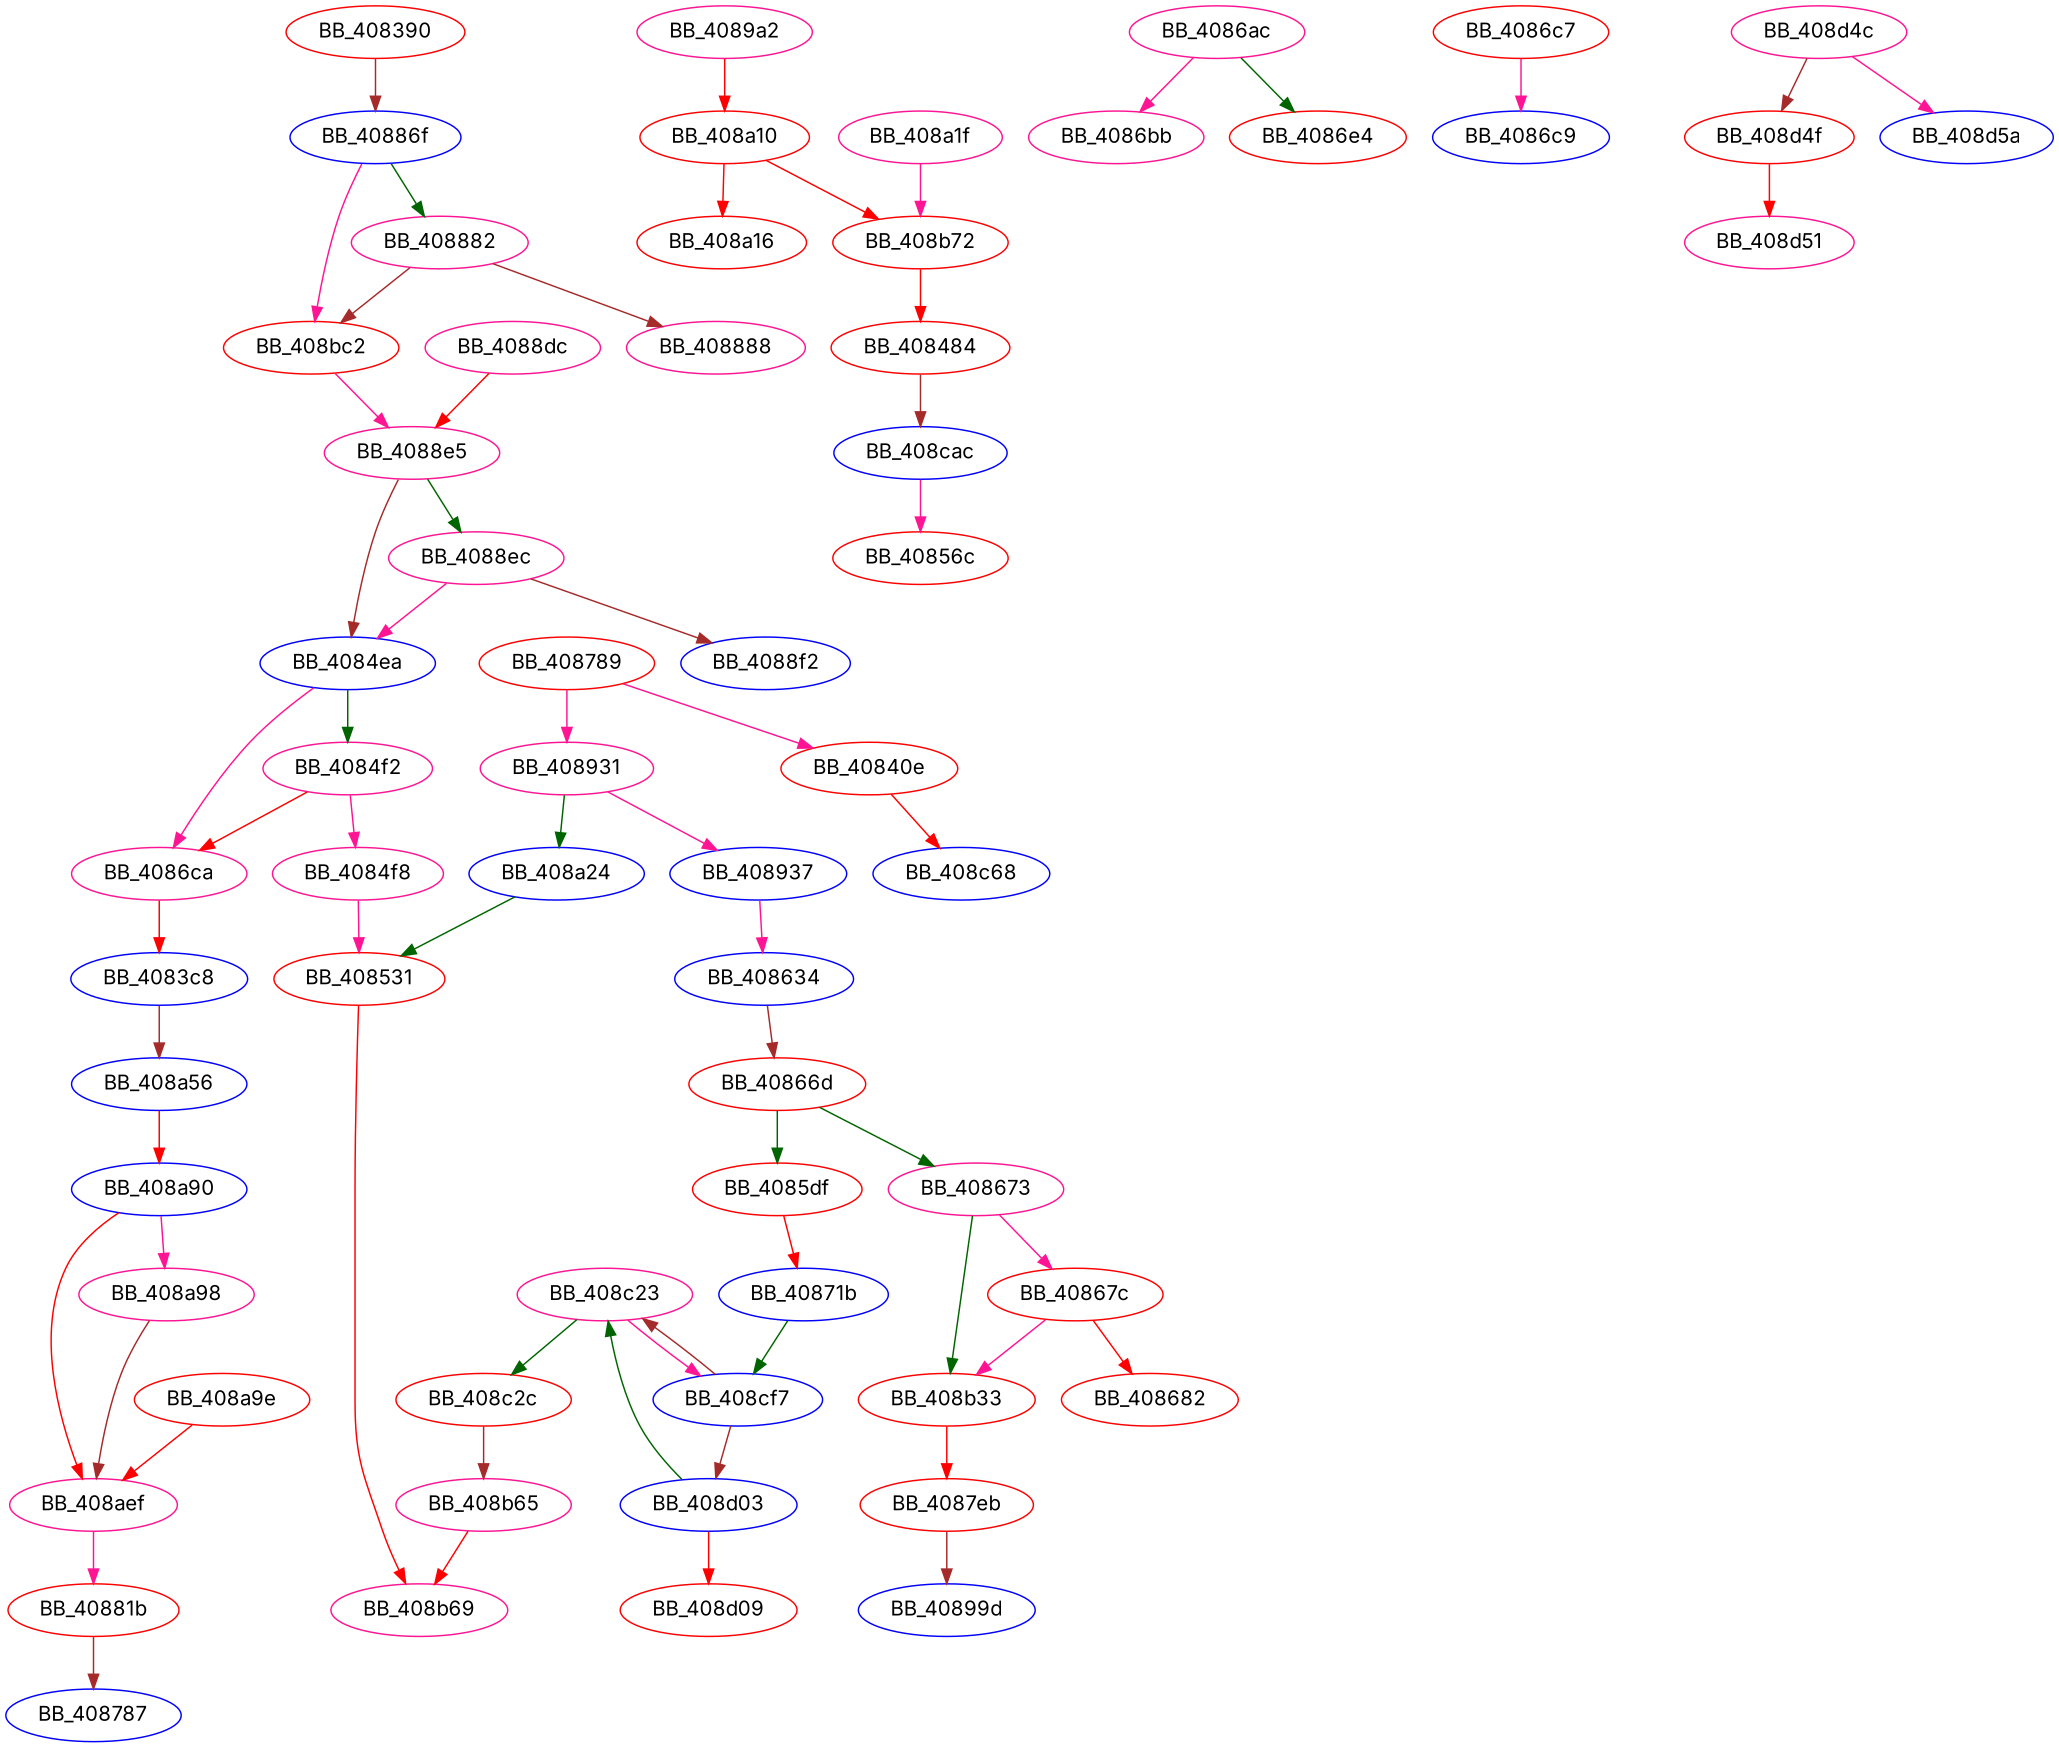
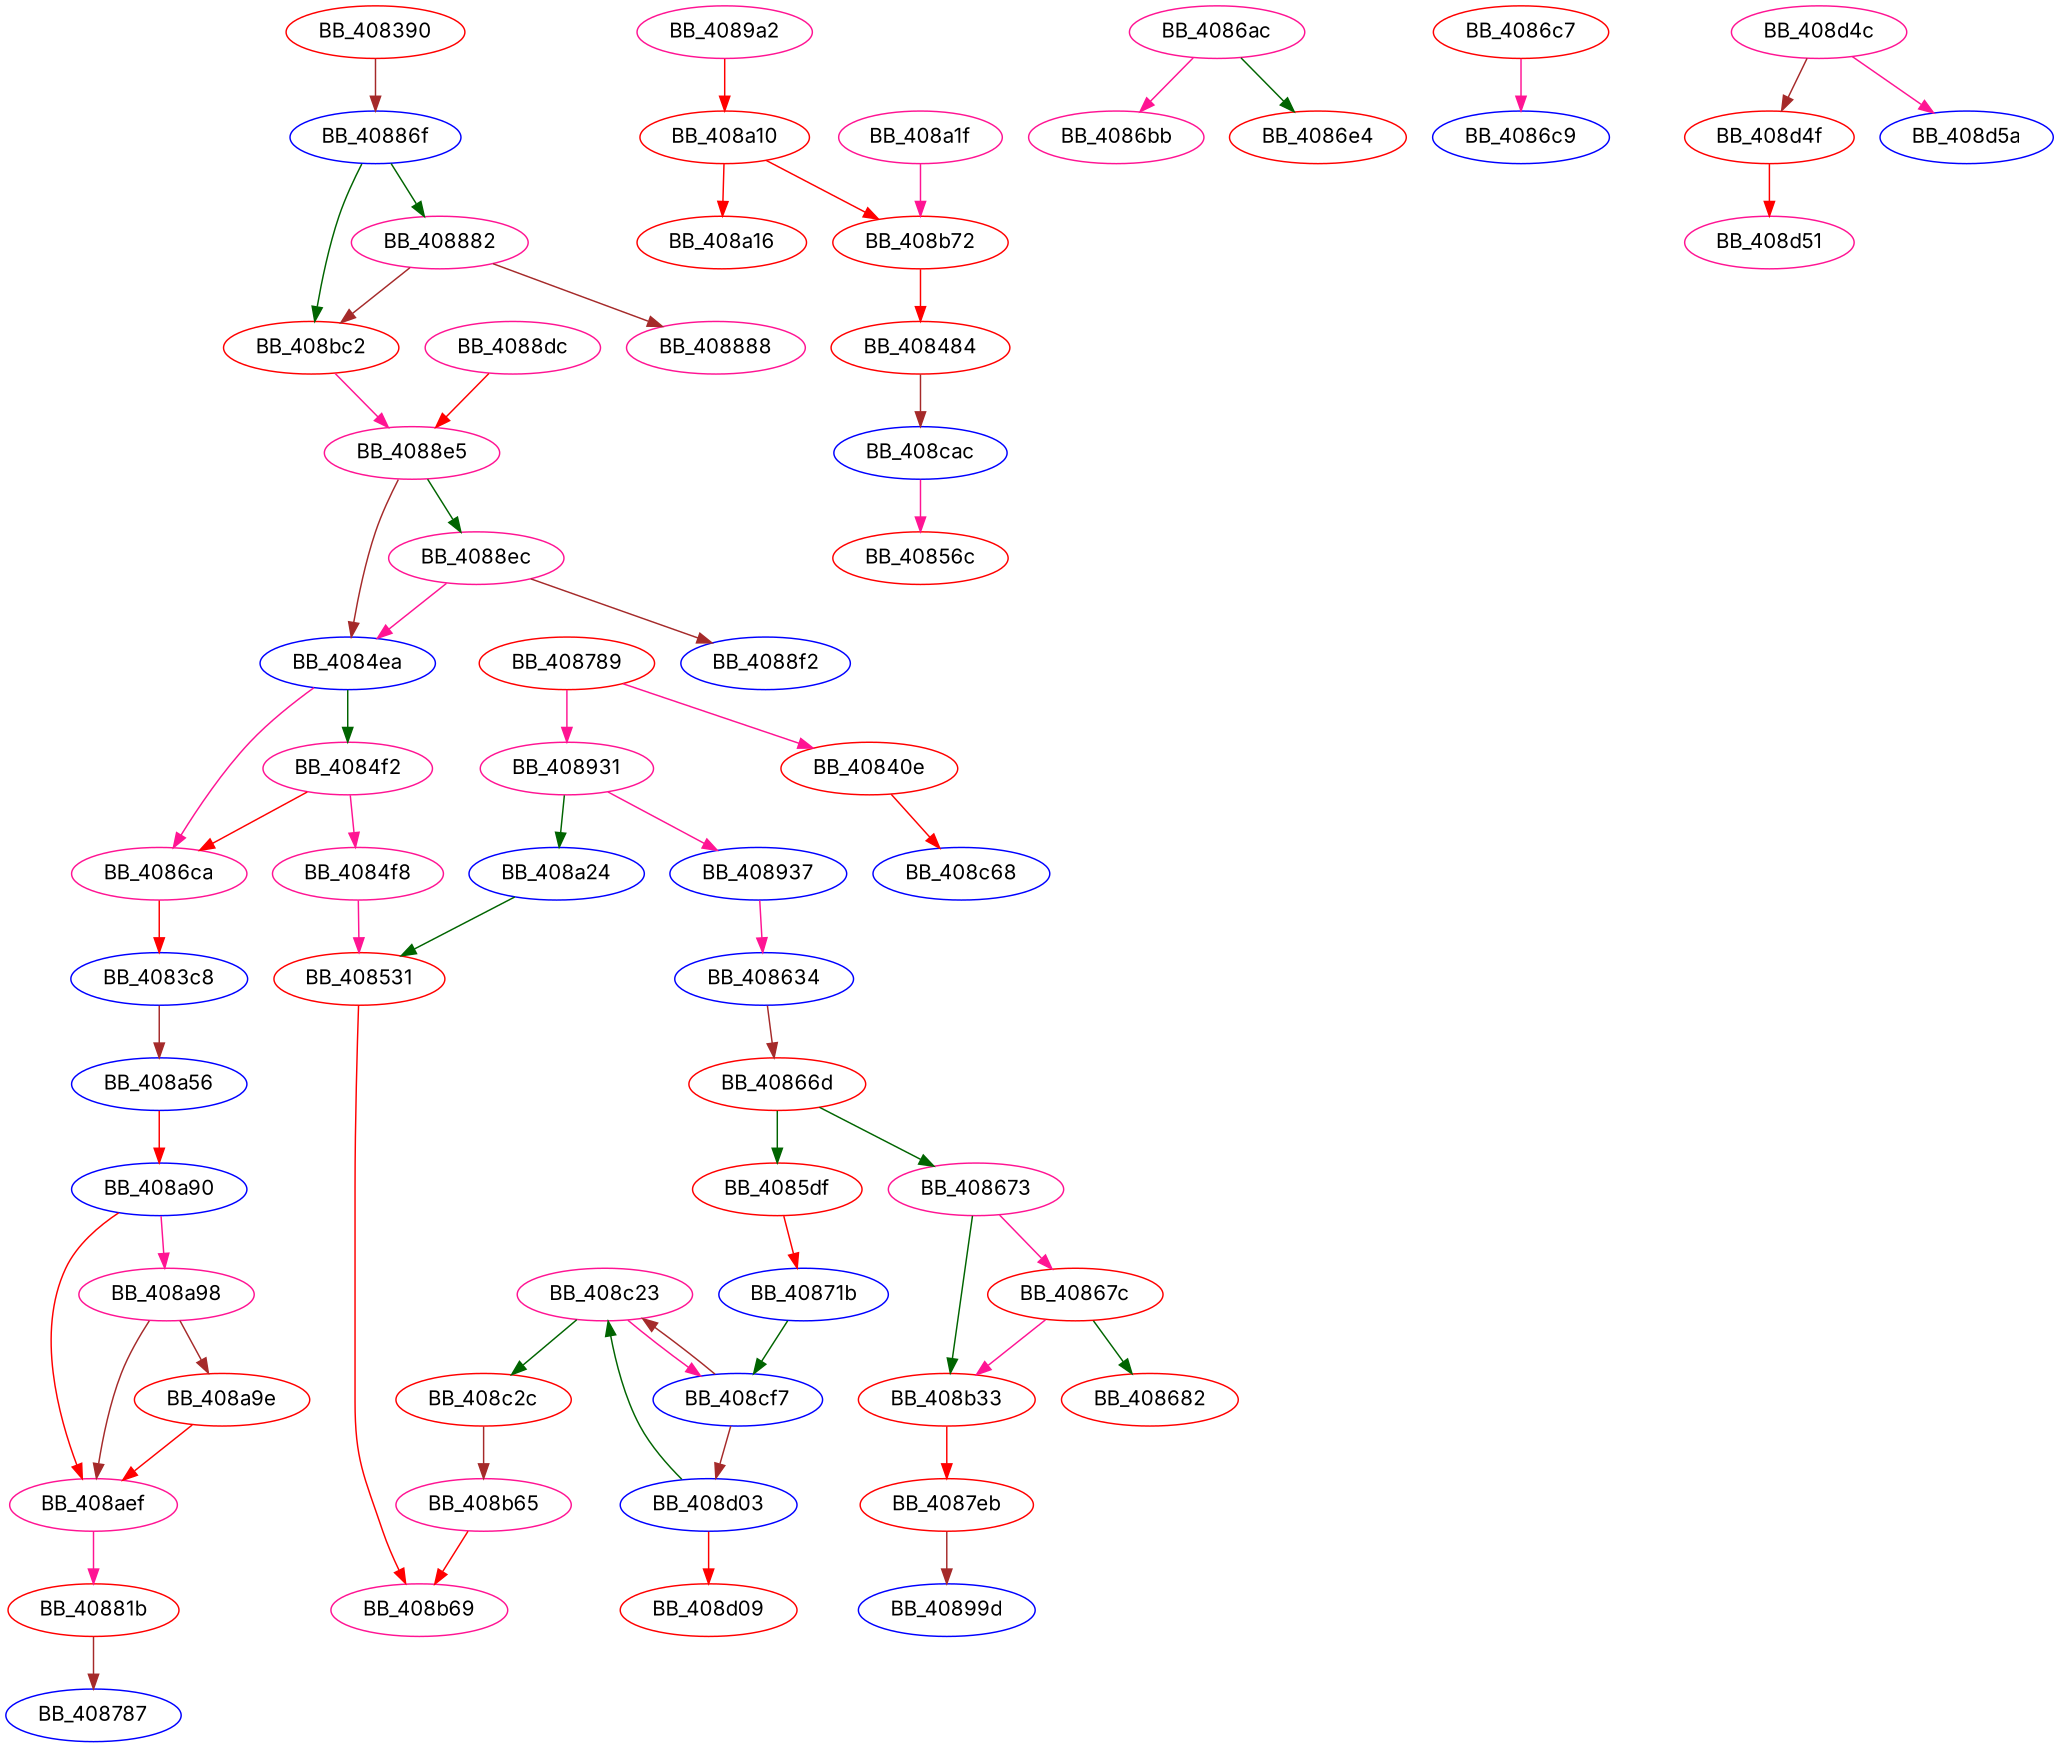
edge "BB_40886f" -> "BB_408bc2": color deeppink -> darkgreen
edge "BB_408a98" -> "BB_408a9e": added
edge "BB_40867c" -> "BB_408682": color red -> darkgreen
